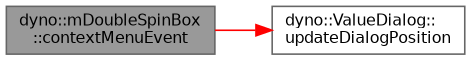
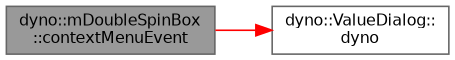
node "dyno::ValueDialog:: updateDialogPosition": label "dyno::ValueDialog:: updateDialogPosition" -> "dyno::ValueDialog:: dyno"
